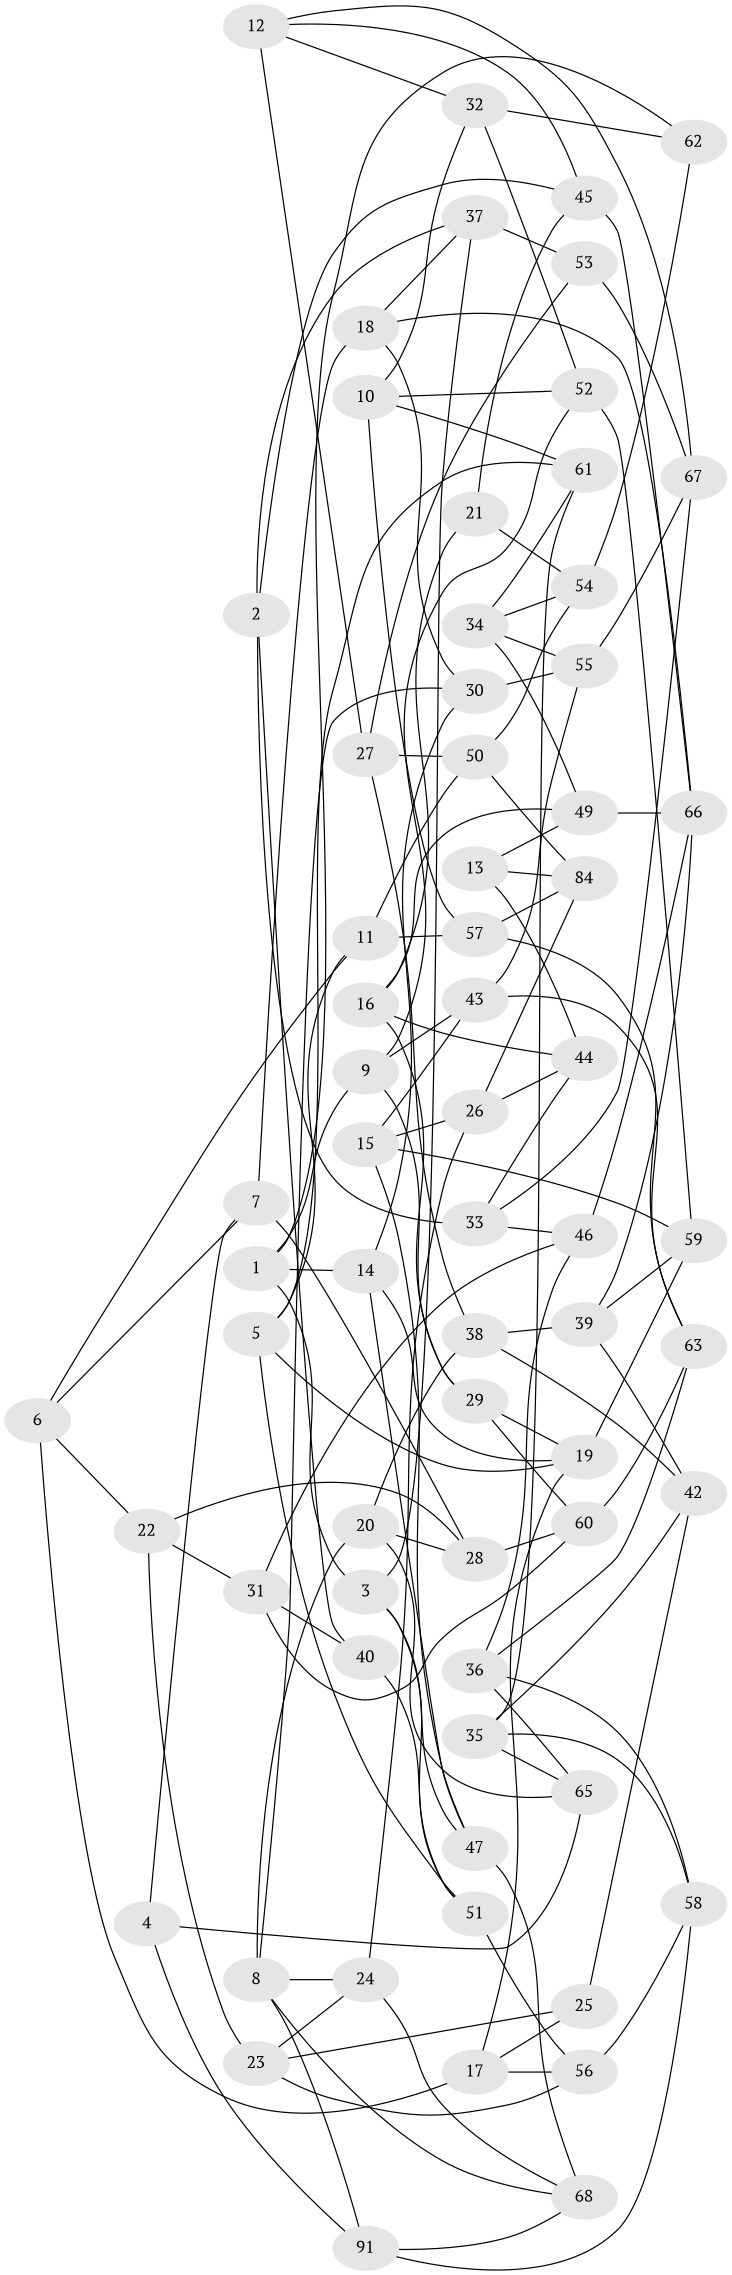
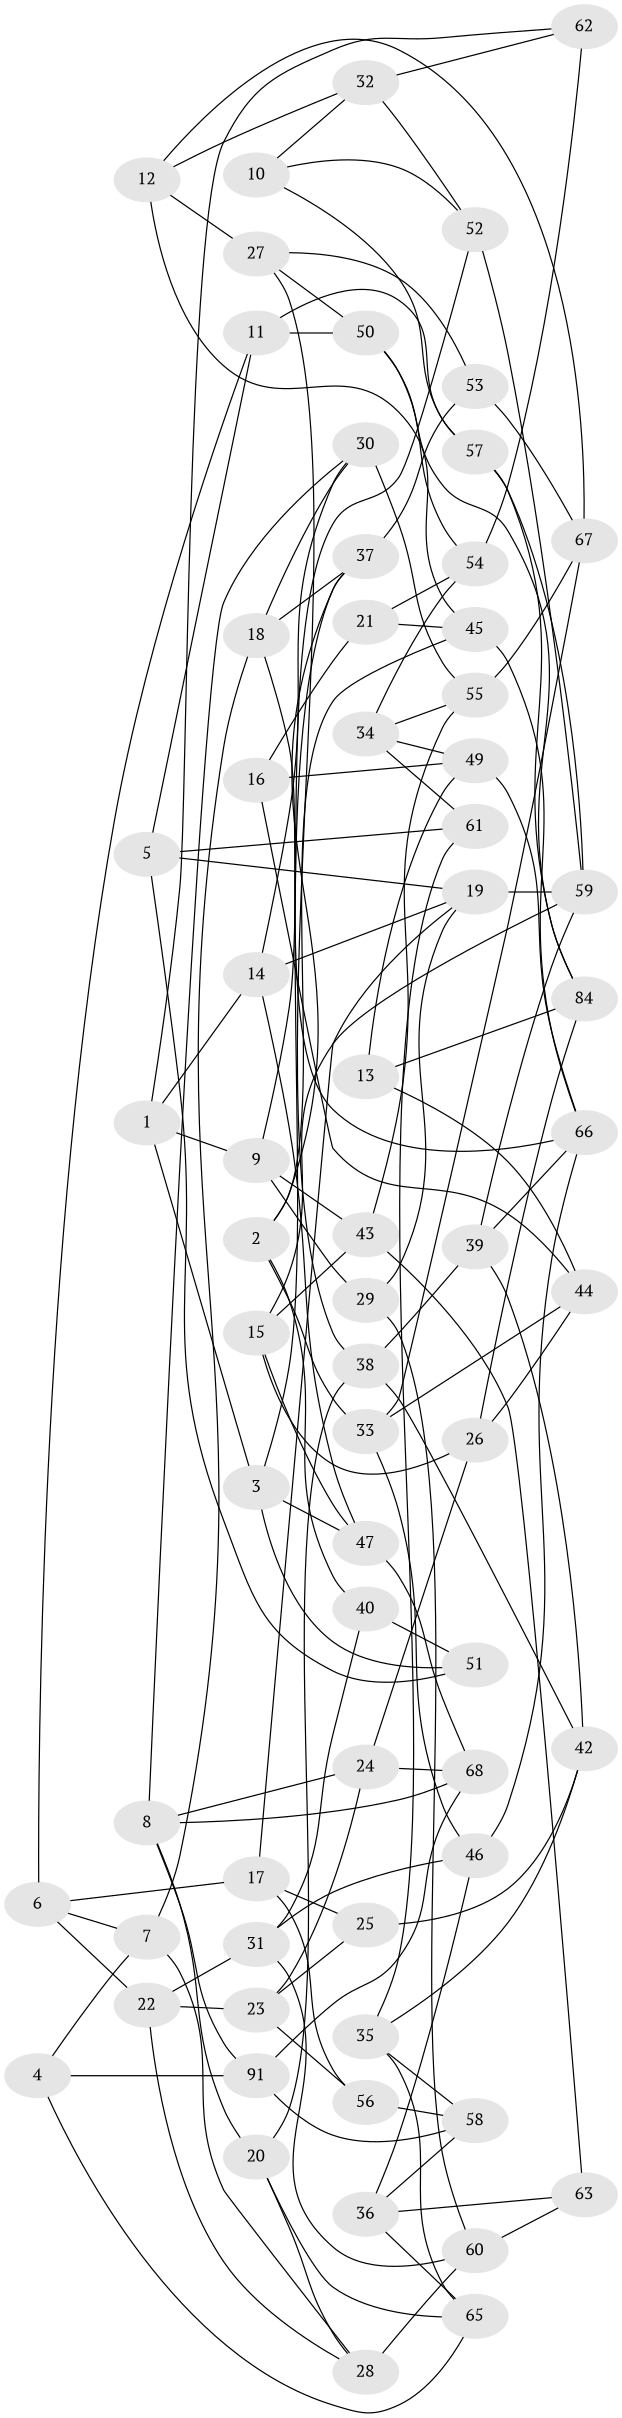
edge "10" -- "61": removed
edge "57" -- "63": now "57" -- "59"
edge "16" -- "29": removed
edge "51" -- "56": removed
